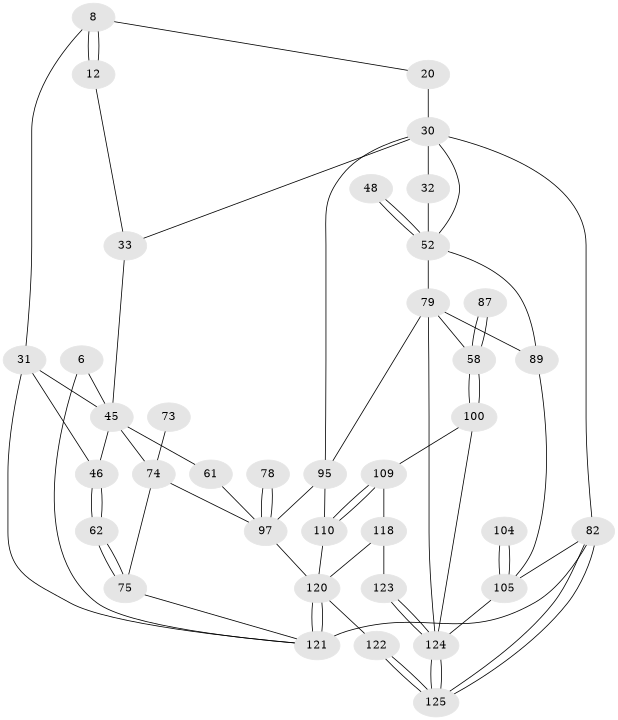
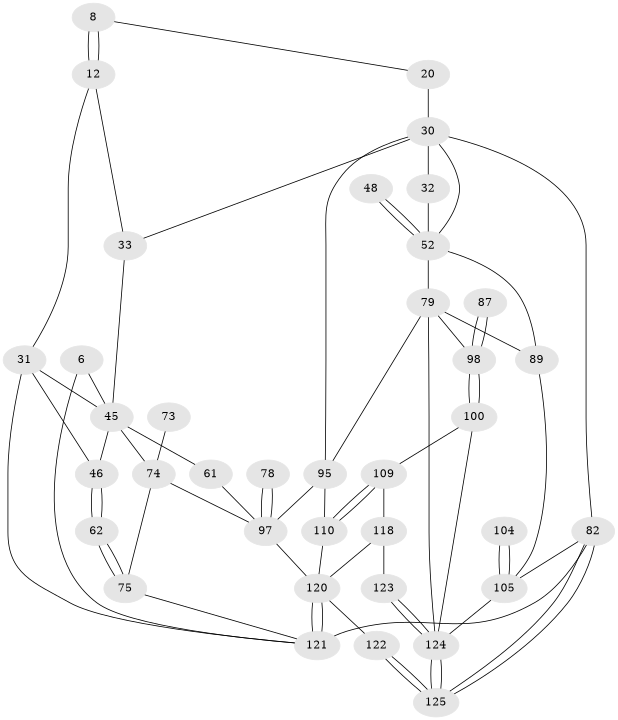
edge "8" -- "31": now "12" -- "31"
node "58": label "58" -> "98"
